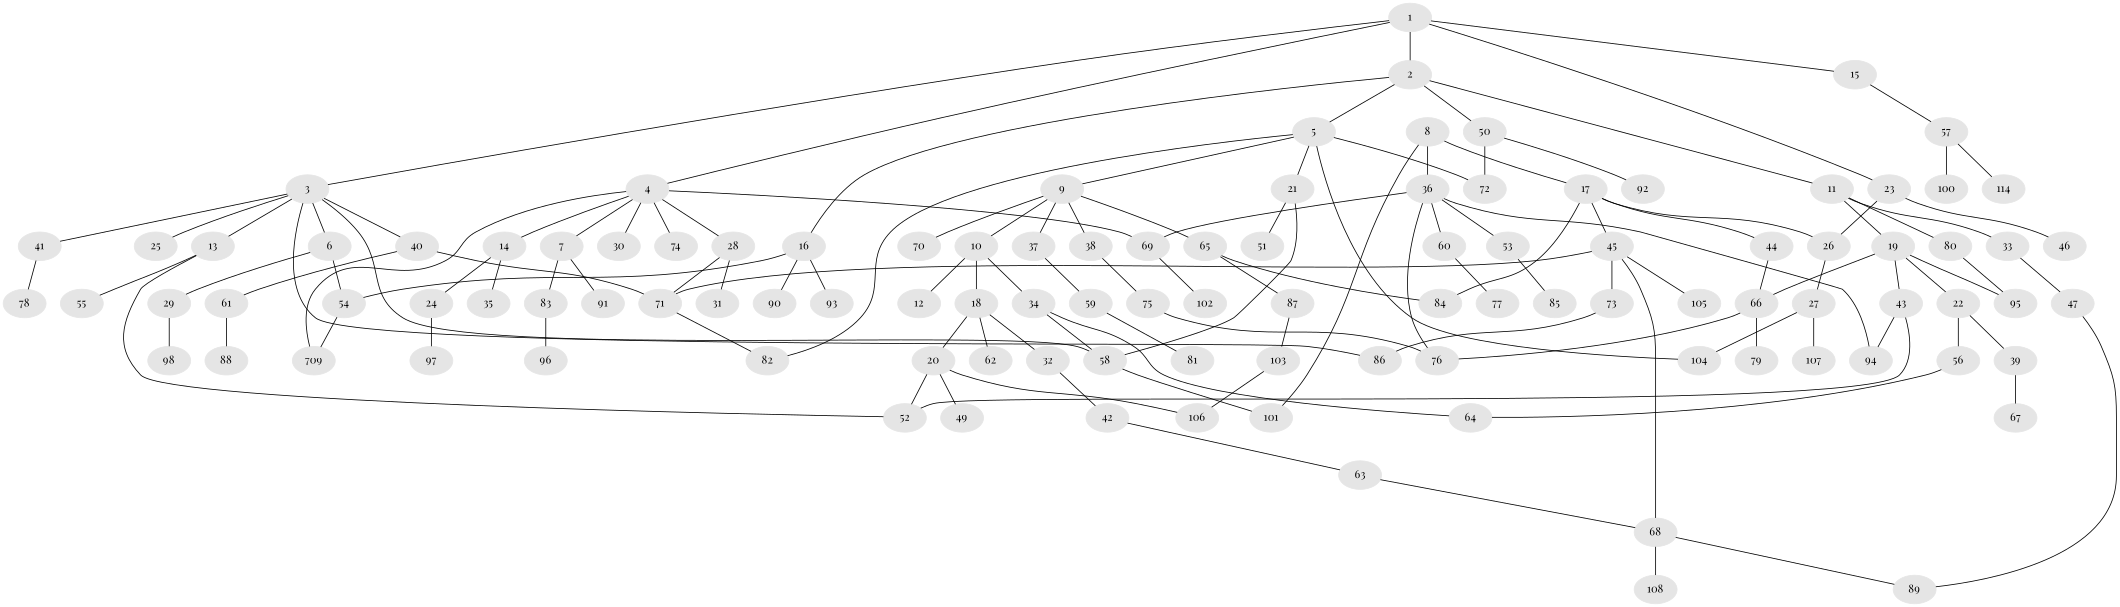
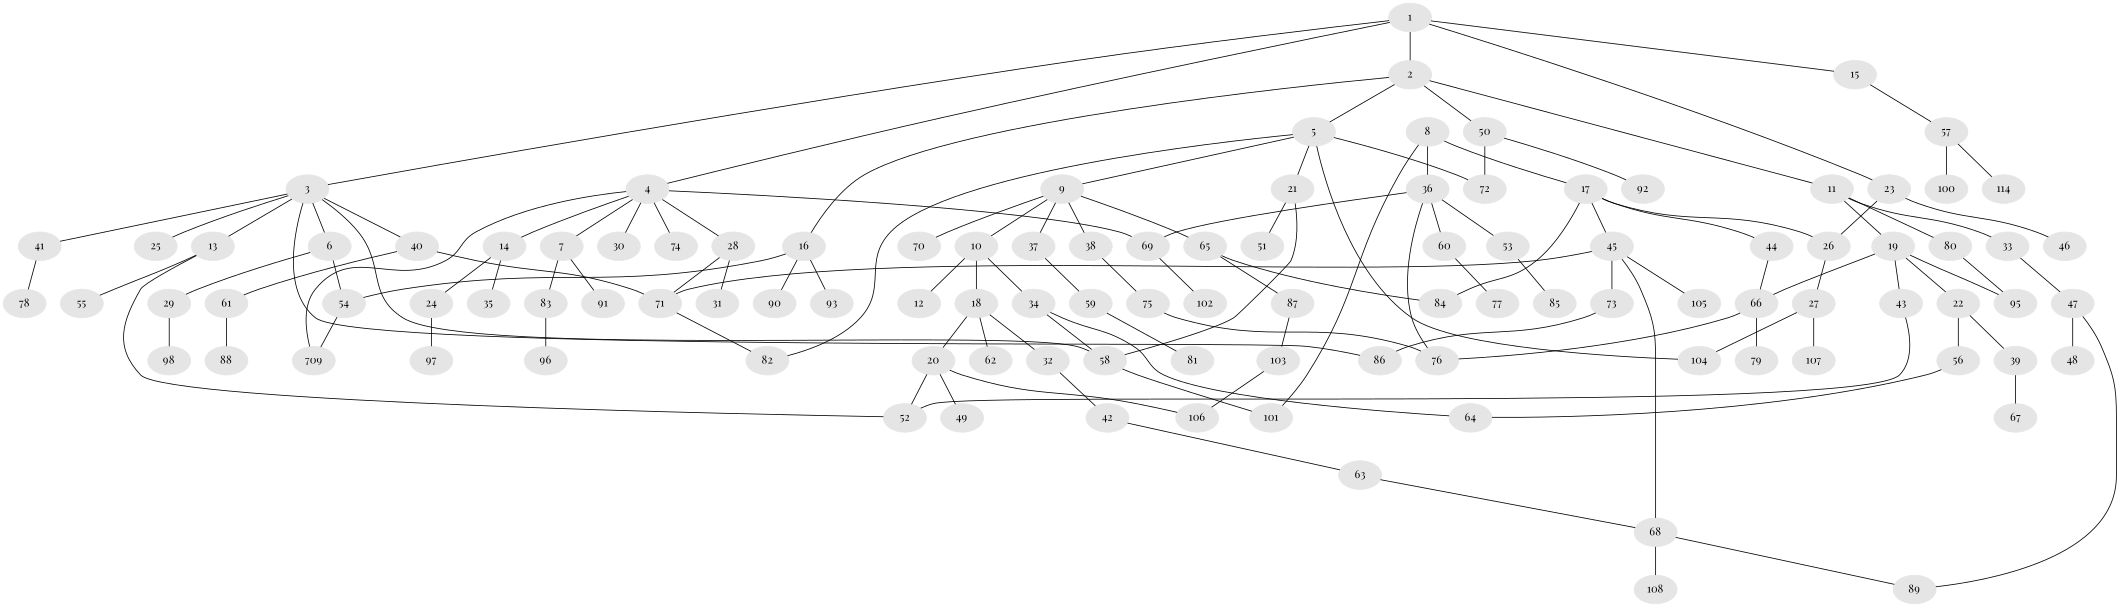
node "94": removed
node "48": added
